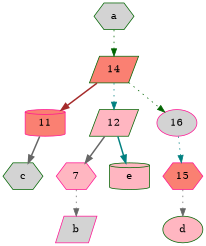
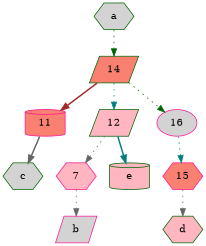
edge "12" -> "7": style bold -> dotted
node "d": shape ellipse -> hexagon
